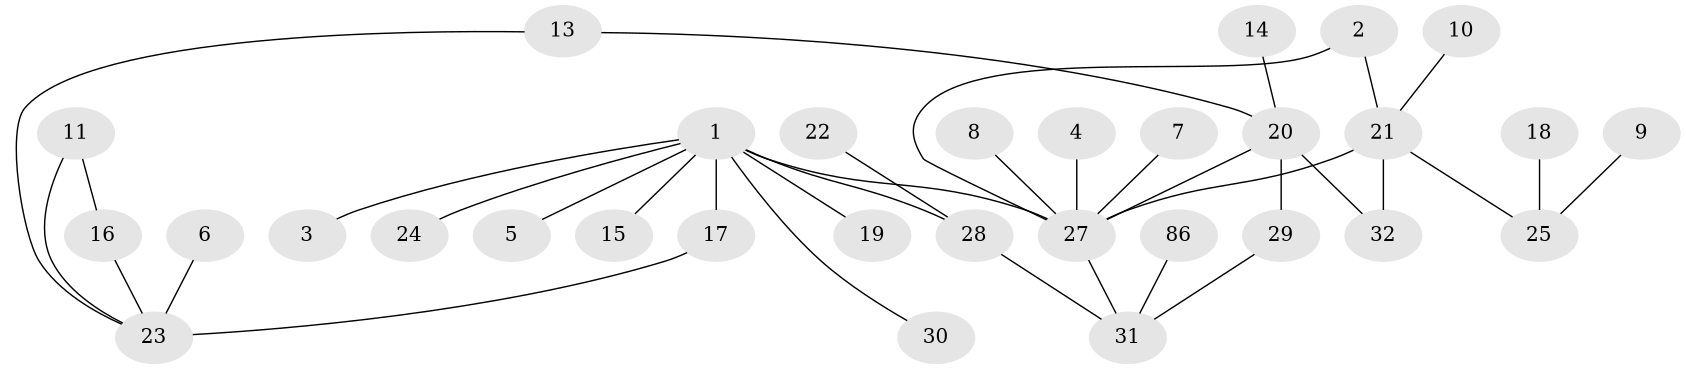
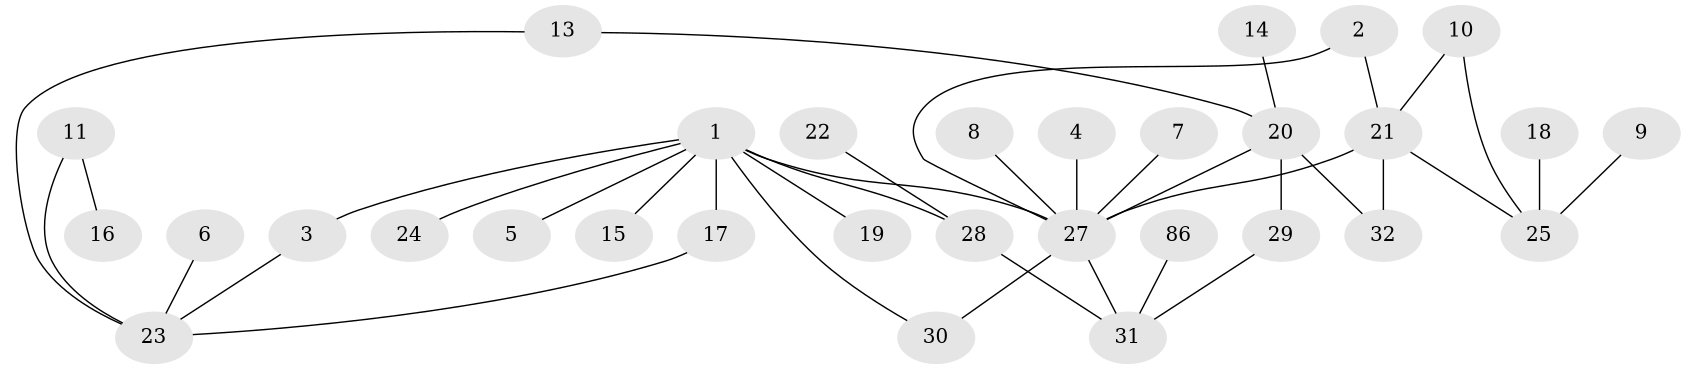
edge "10" -- "25": added
edge "16" -- "23": now "3" -- "23"
edge "27" -- "30": added
